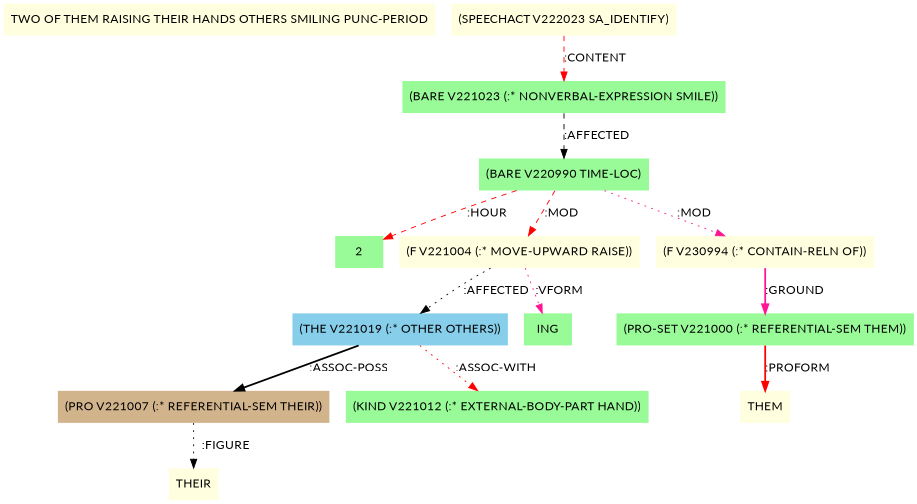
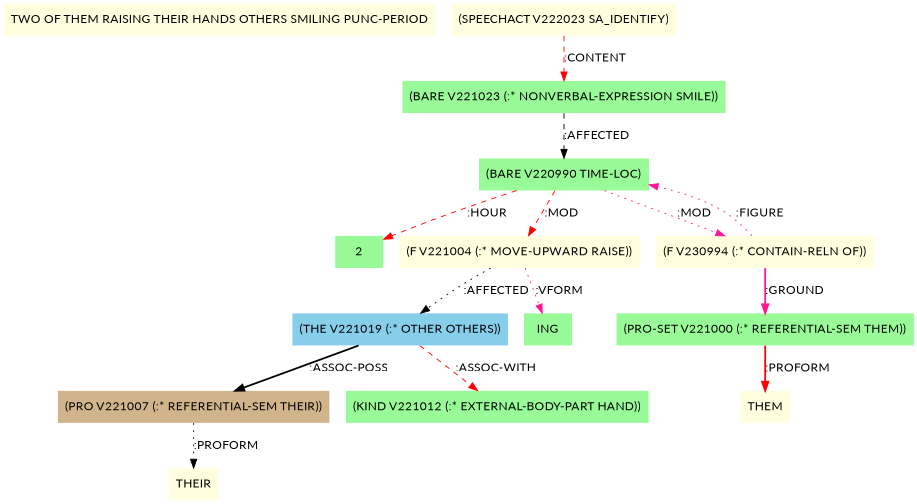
edge "(F V230994 (:* CONTAIN-RELN OF))" -> "(BARE V220990 TIME-LOC)": added, label ":FIGURE"
edge "(THE V221019 (:* OTHER OTHERS))" -> "(KIND V221012 (:* EXTERNAL-BODY-PART HAND))": style dotted -> dashed
edge "(PRO V221007 (:* REFERENTIAL-SEM THEIR))" -> "THEIR": label ":FIGURE" -> ":PROFORM"
